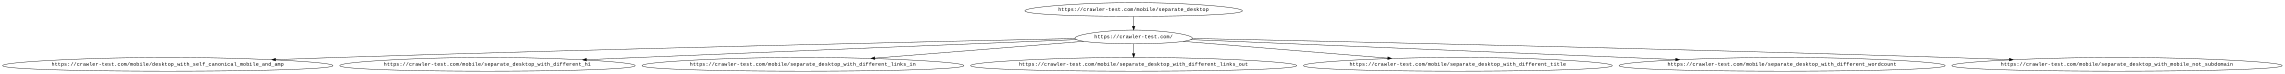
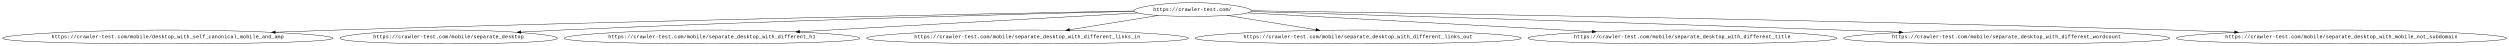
edge "https://crawler-test.com/mobile/separate_desktop" -> "https://crawler-test.com/": reversed
